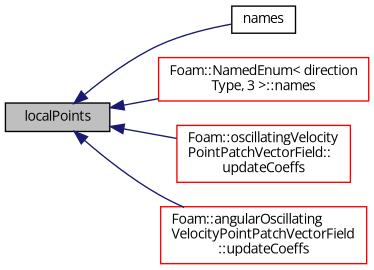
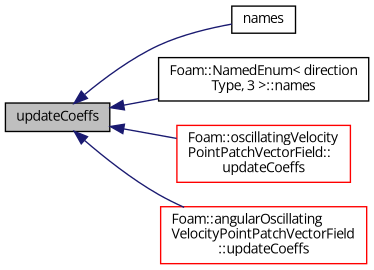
node "Foam::NamedEnum< direction Type, 3 >::names": color red -> black
node "localPoints": label "localPoints" -> "updateCoeffs"
